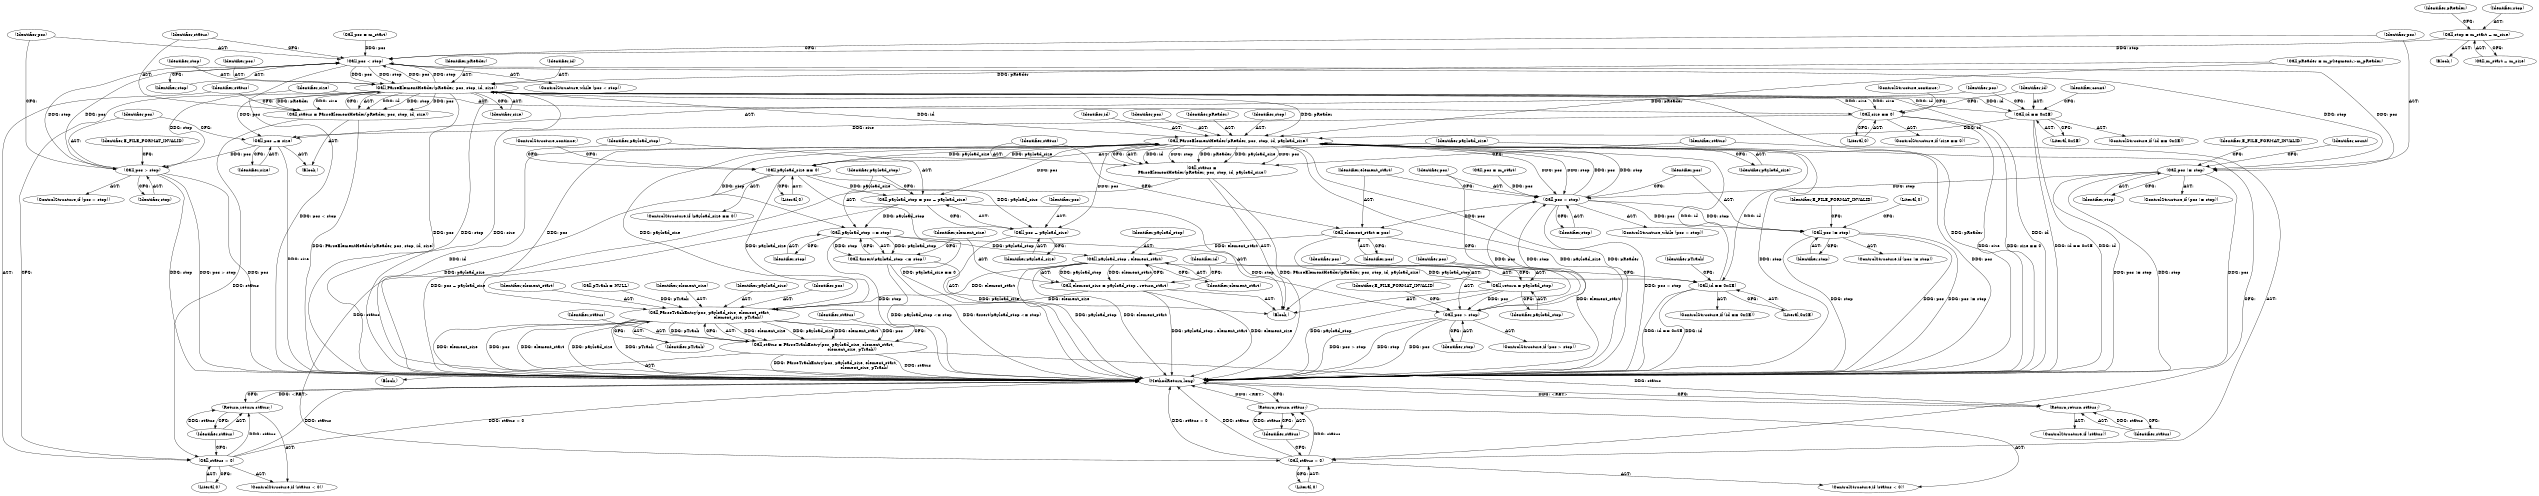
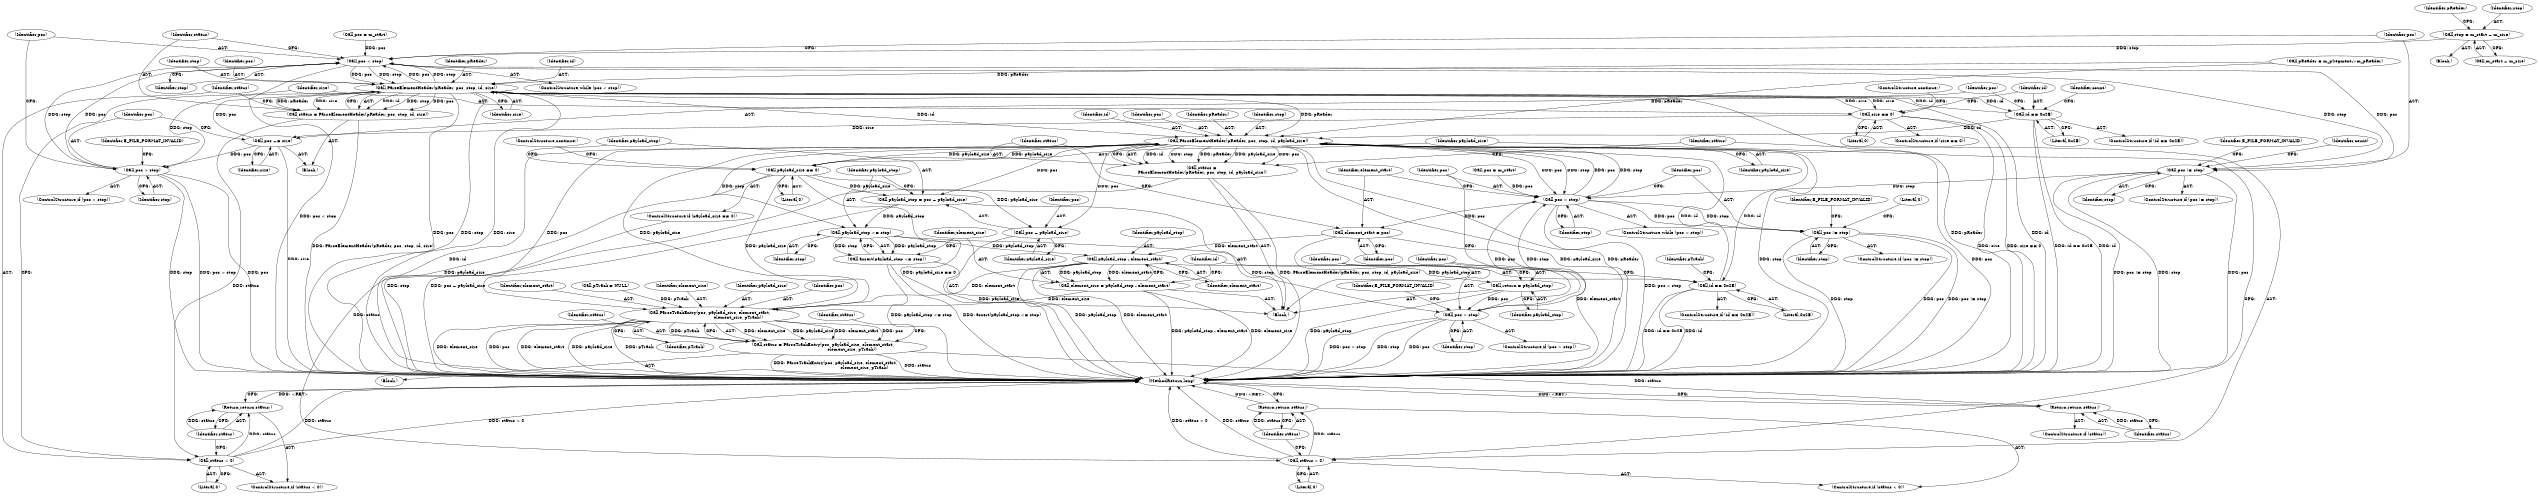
edge "(Call,ParseElementHeader(pReader, pos, stop, id, size))" -> "(Call,pos += size)": reversed
edge "(Call,payload_stop = pos + payload_size)" -> "(Call,pos + payload_size)": removed, label "CFG:"
node "(Call,element_size = payload_stop - return_start)": label "(Call,element_size = payload_stop - return_start)" -> "(Call,element_size = payload_stop - element_start)"
edge "(Call,payload_stop <= stop)" -> "(MethodReturn,long)": now "(ControlStructure,if (payload_size == 0))" -> "(MethodReturn,long)"
